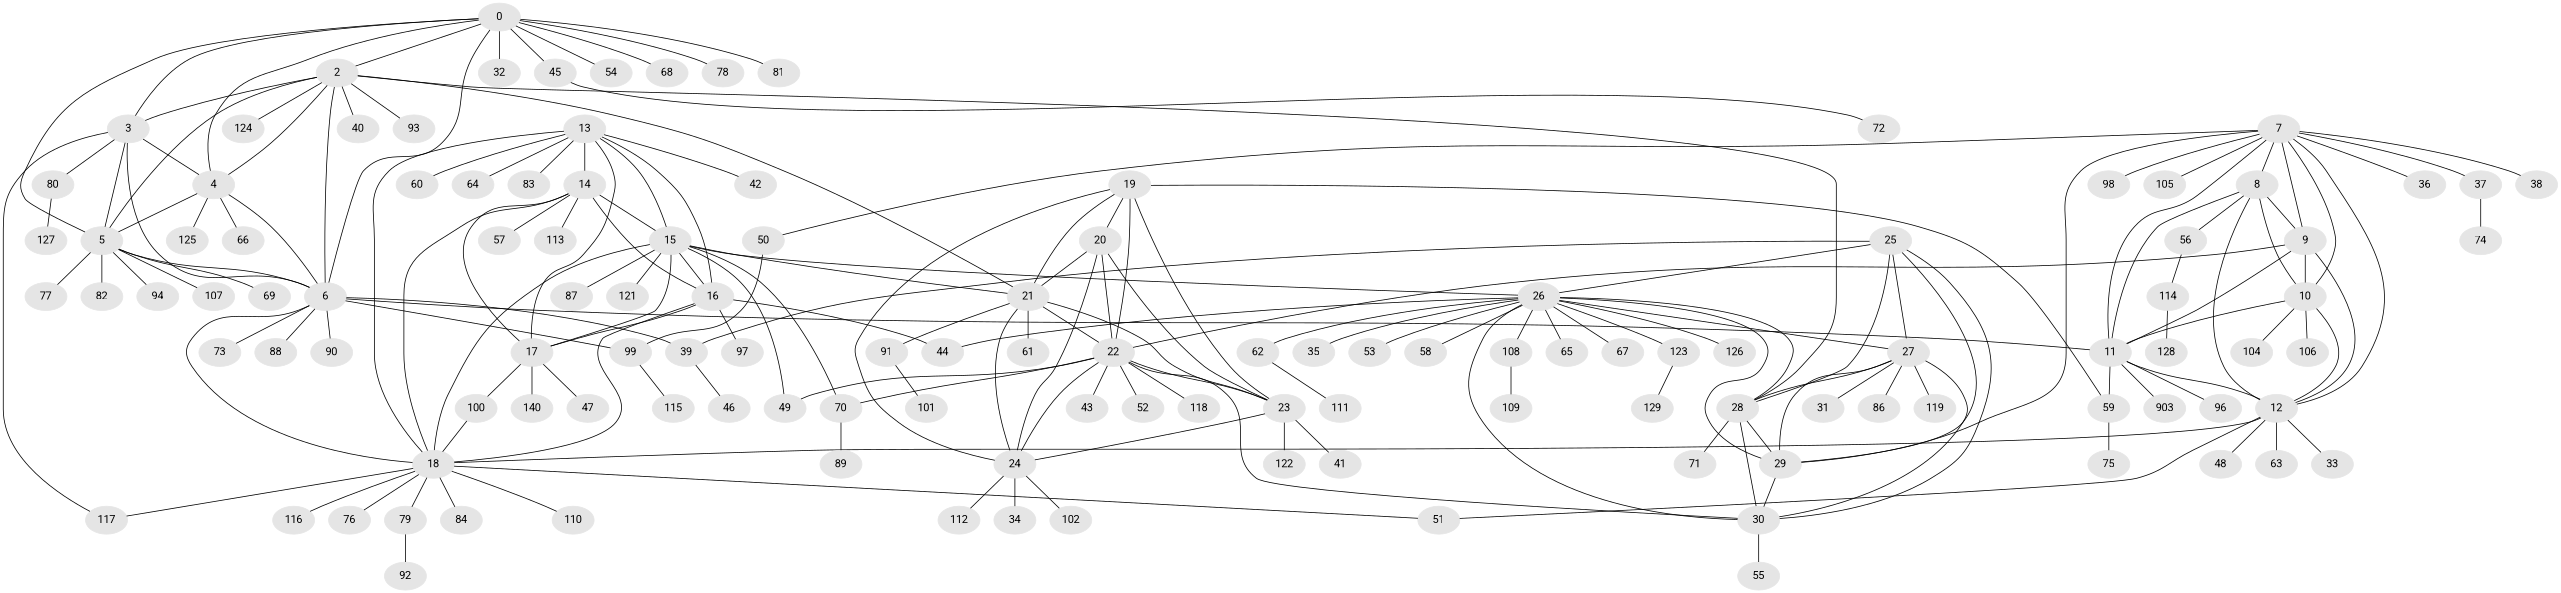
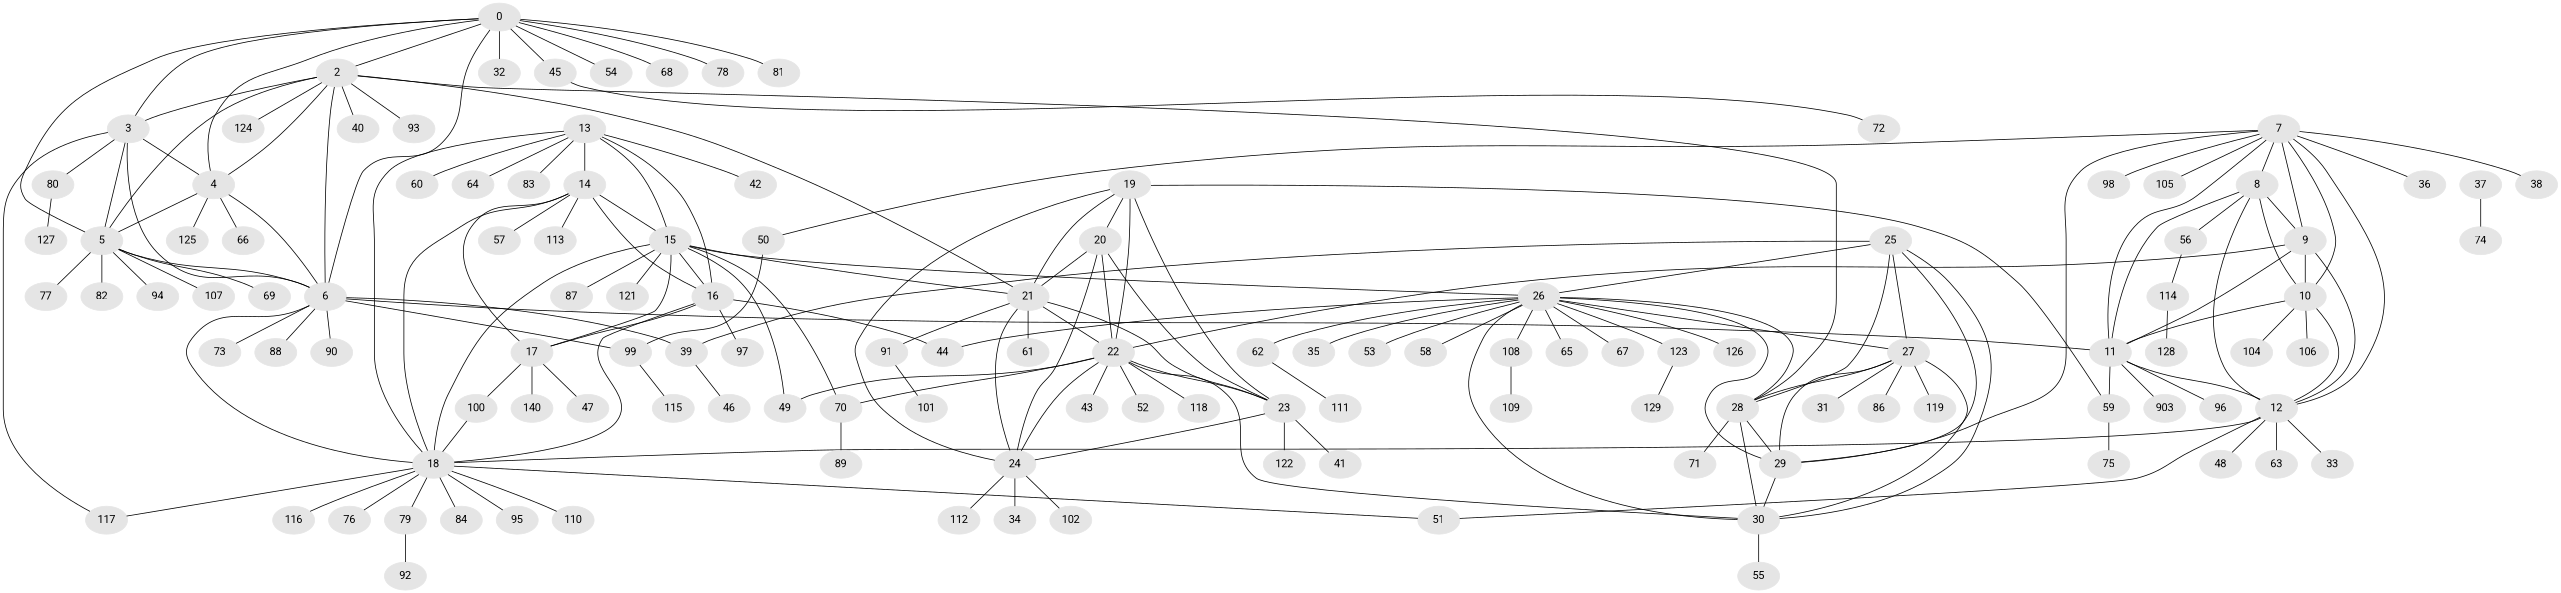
edge "7" -- "37": removed
edge "13" -- "17": removed
node "95": added
